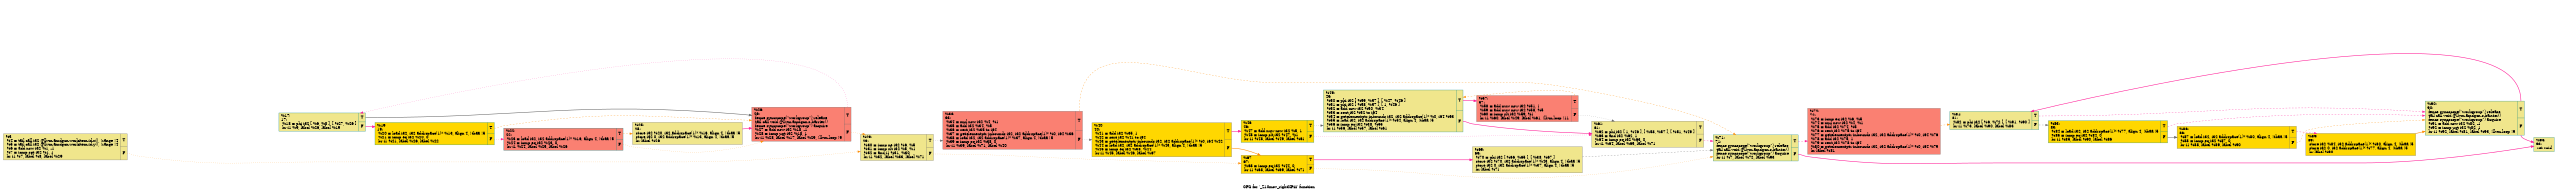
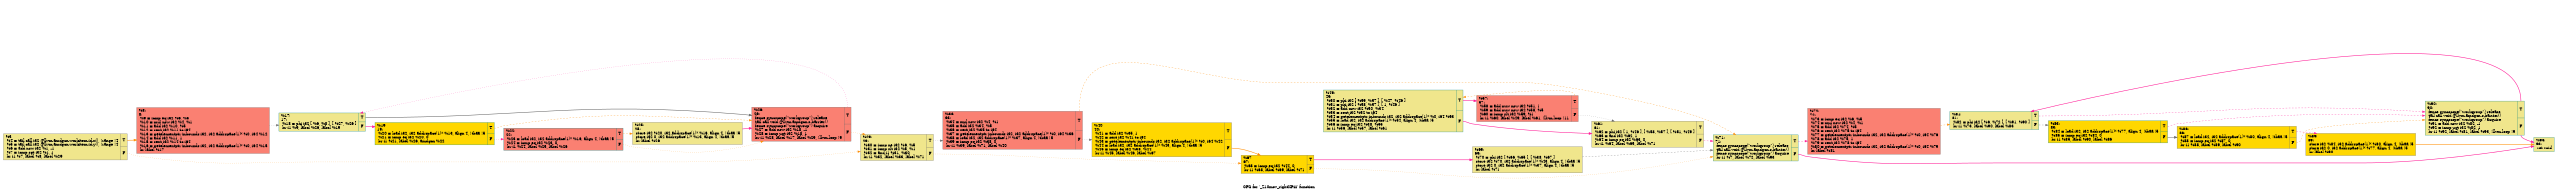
node "%8:": added
node "%46:": removed
edge "%89:" -> "%90:": now "%89:" -> "%93:"
node "%19:": text "br i1 %21, label %26, label %22" -> "br i1 %21, label %26, amdgcn %22"
